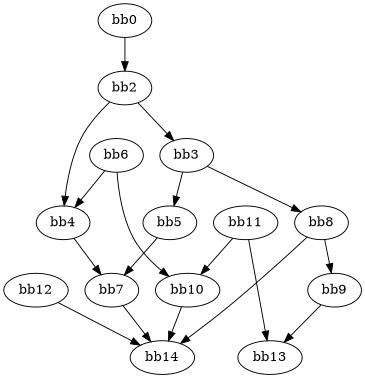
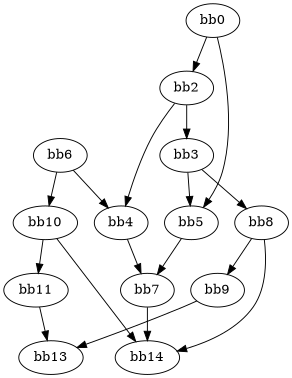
edge "bb0" -> "bb5": added
edge "bb11" -> "bb10": reversed
node "bb12": removed
